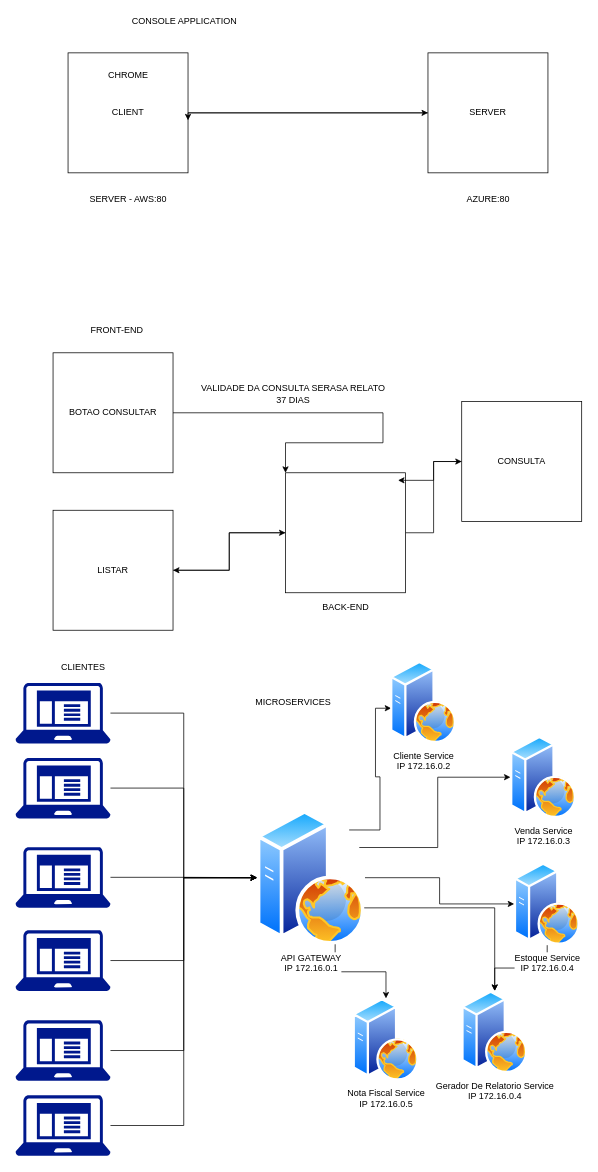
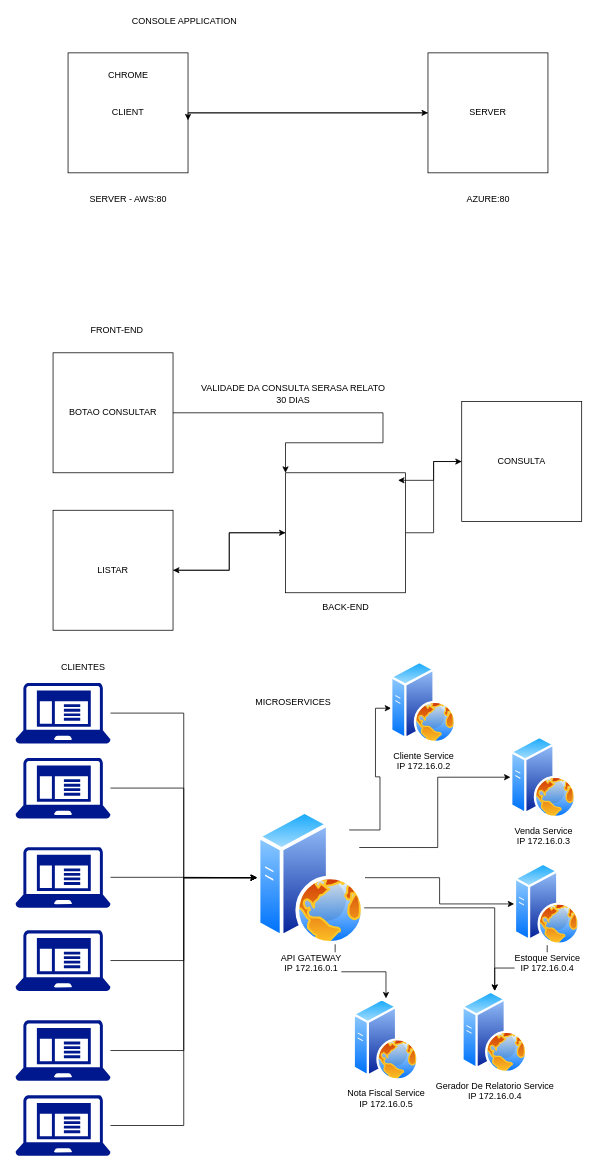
node "VALIDADE DA CONSULTA SERASA RELATO 37 DIAS": label "VALIDADE DA CONSULTA SERASA RELATO 37 DIAS" -> "VALIDADE DA CONSULTA SERASA RELATO 30 DIAS"
